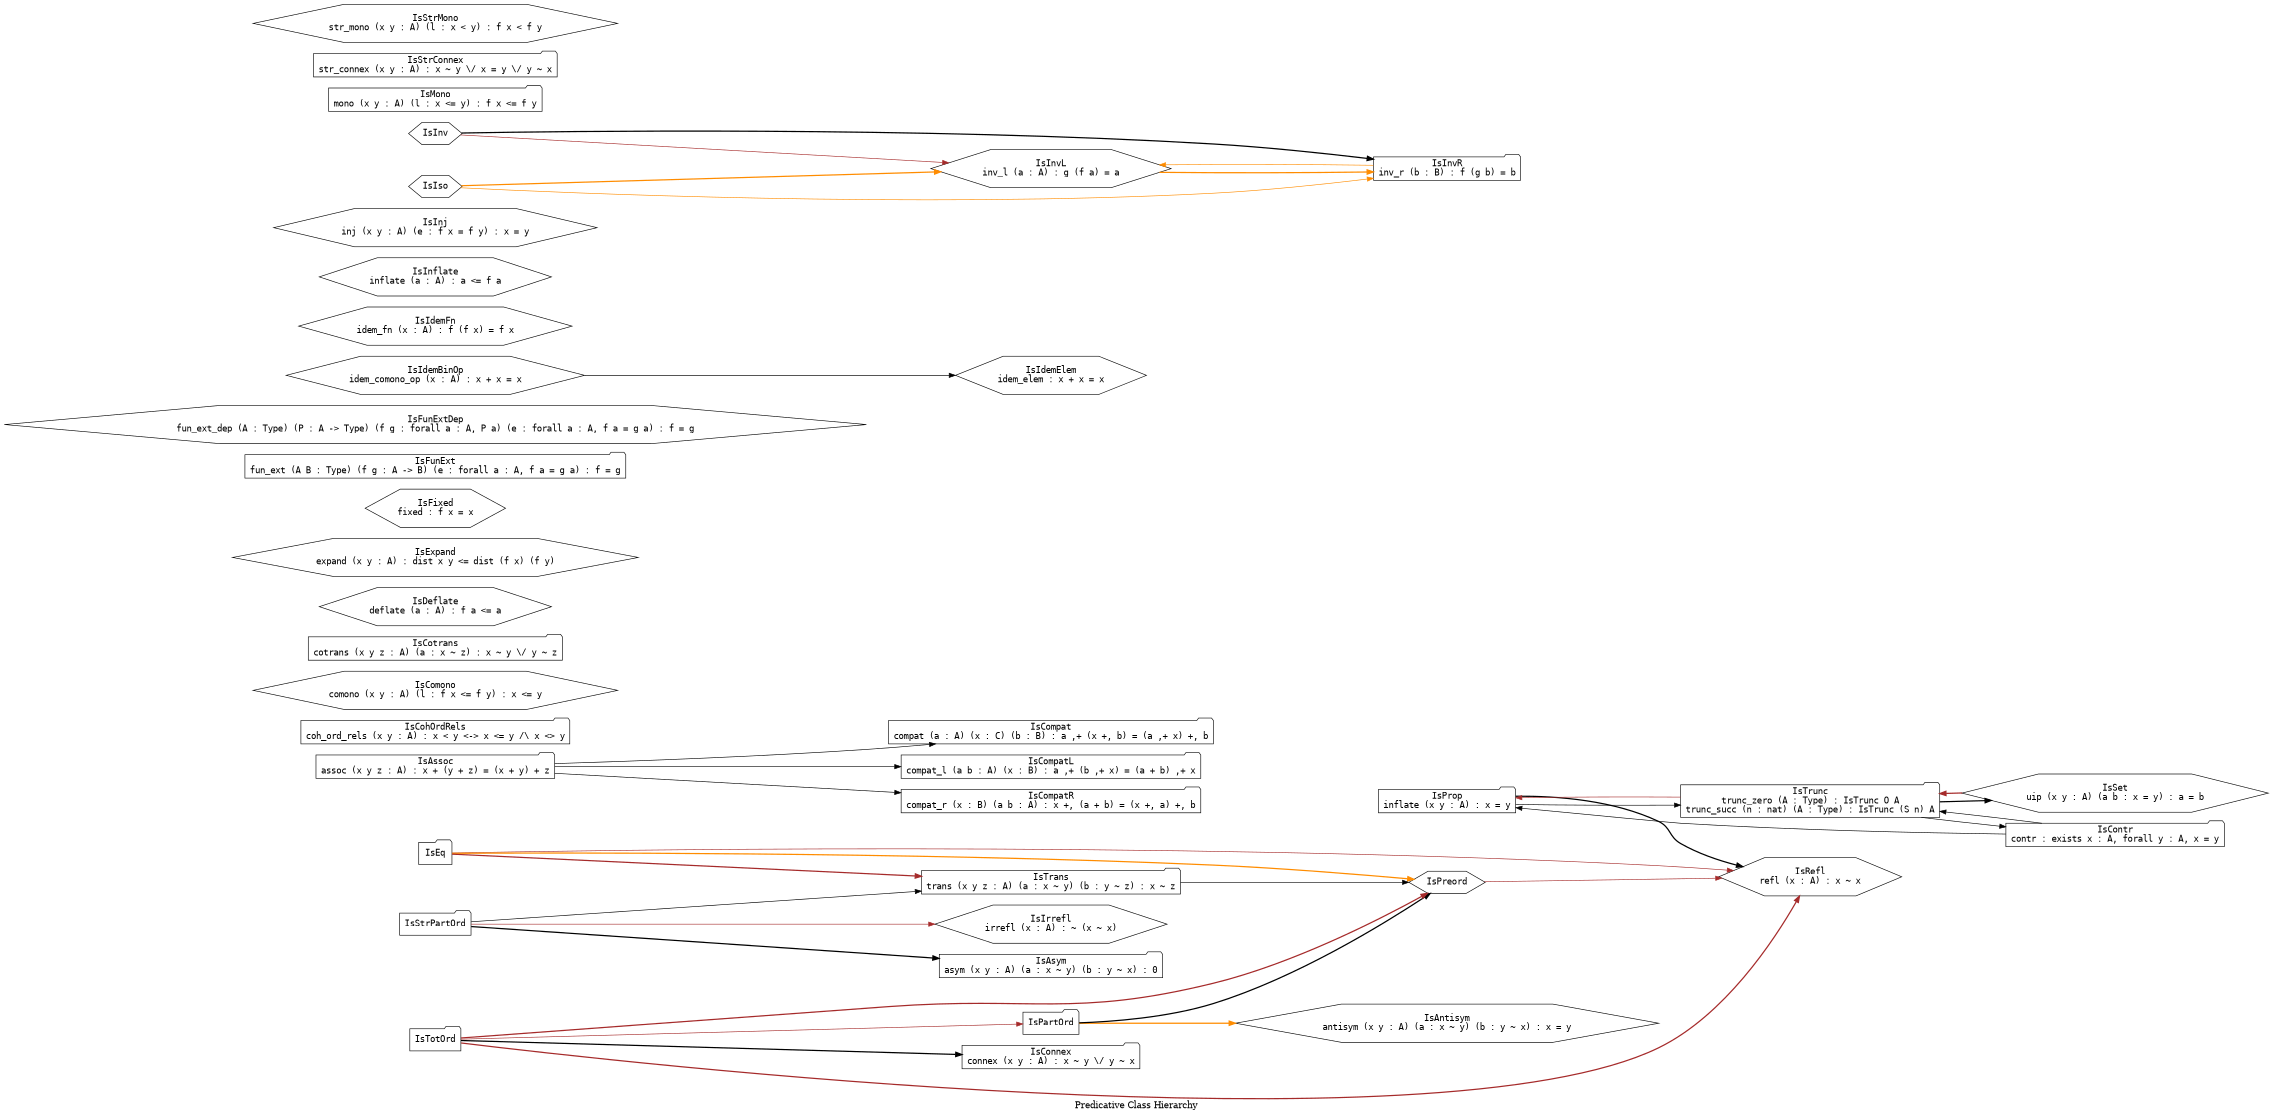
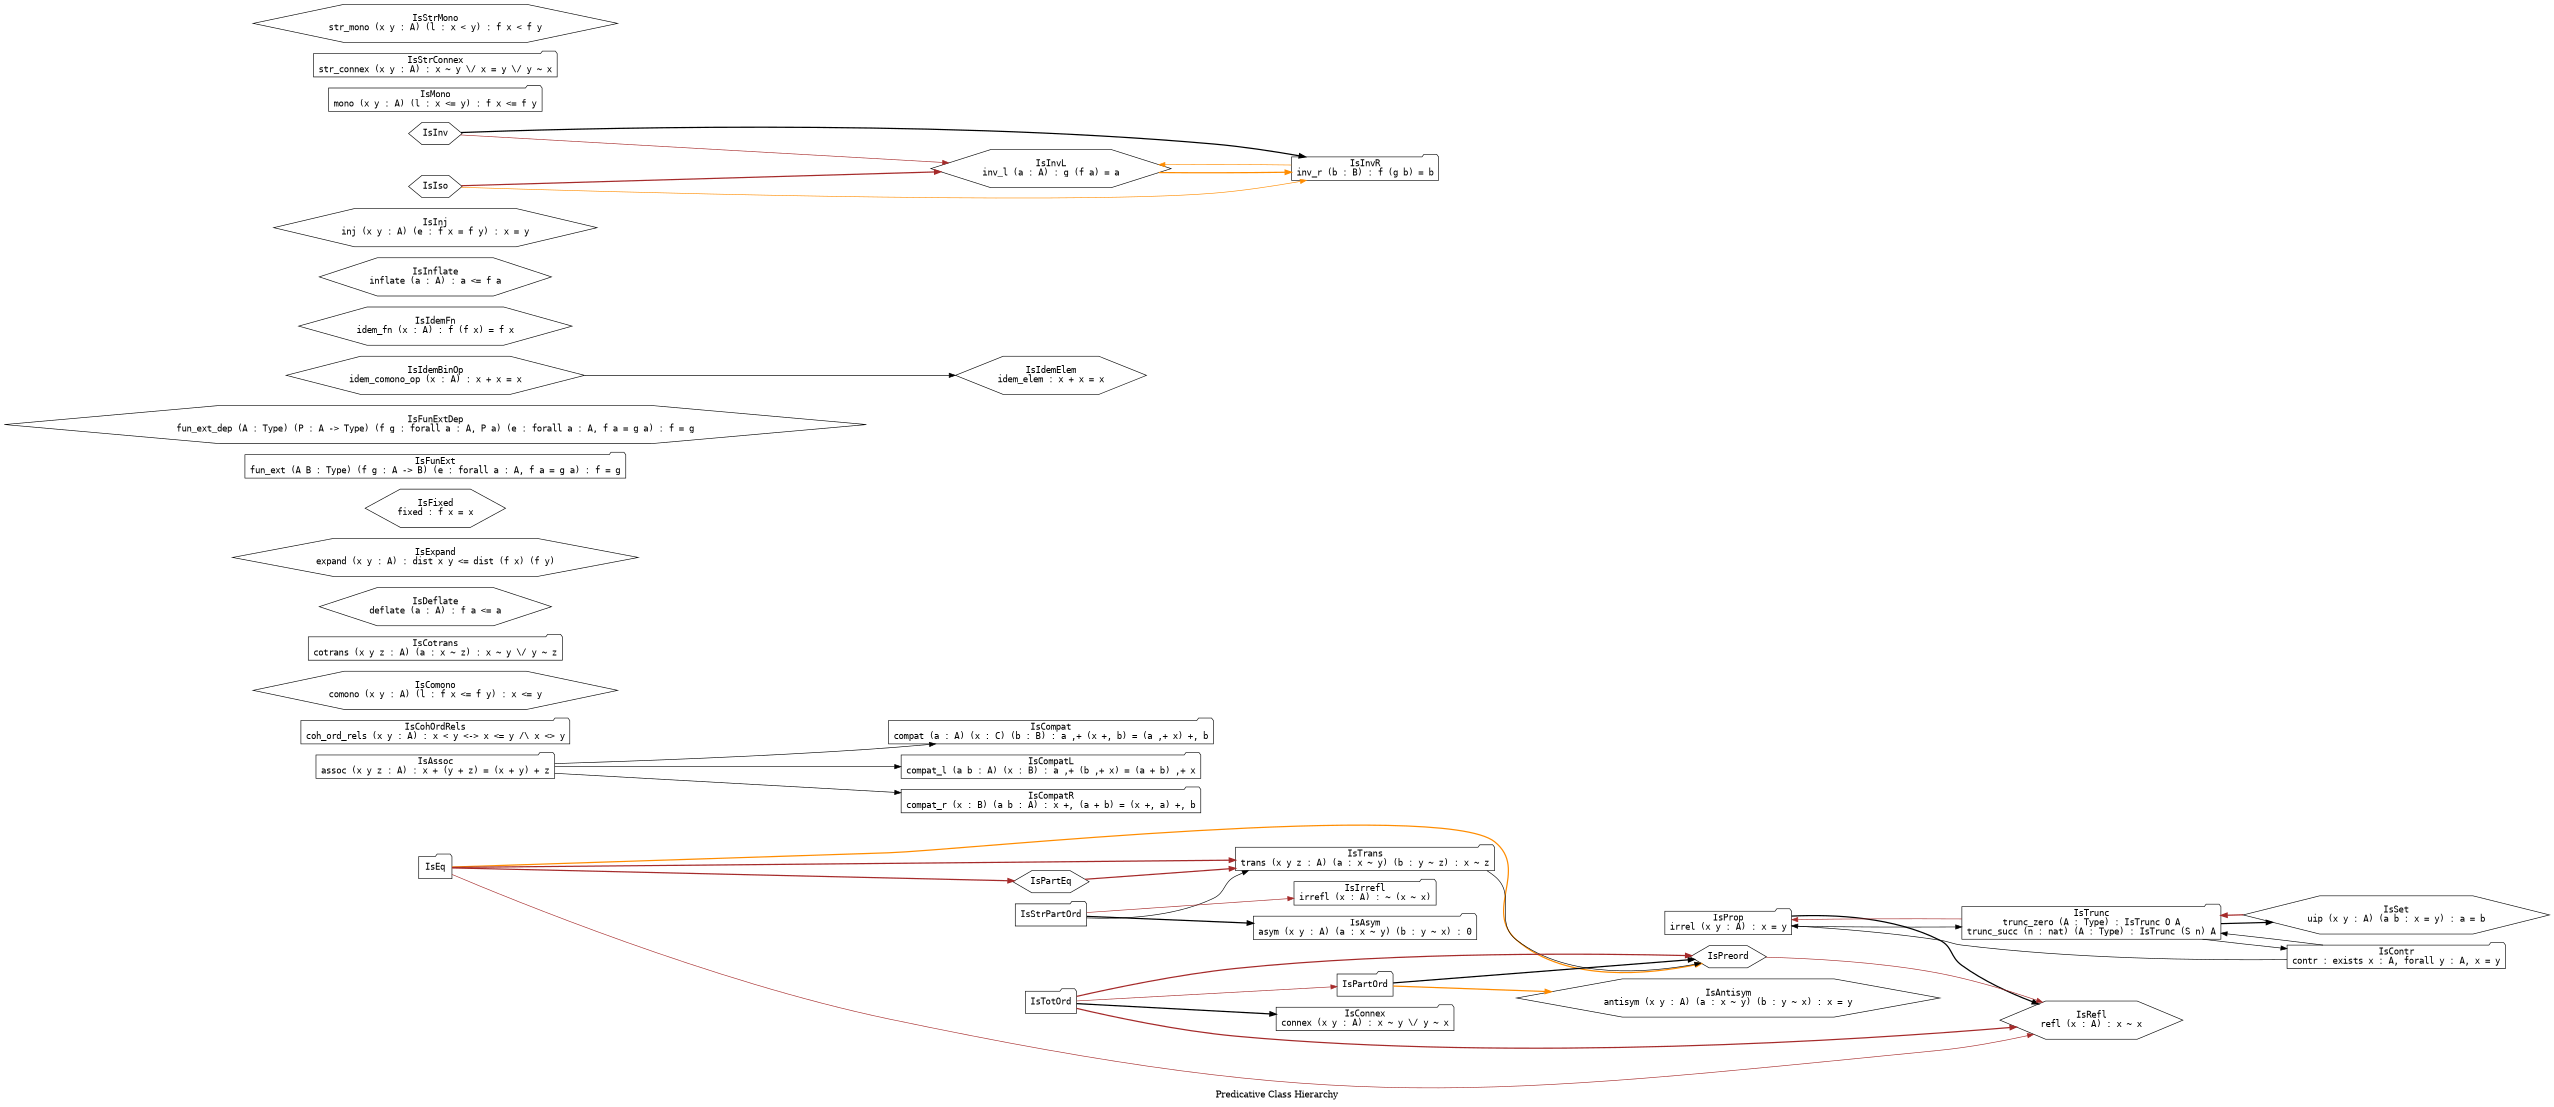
edge "IsIso" -> "IsInvL inv_l (a : A) : g (f a) = a": color darkorange -> brown
node "IsProp inflate (x y : A) : x = y": label "IsProp inflate (x y : A) : x = y" -> "IsProp irrel (x y : A) : x = y"
node "IsPartEq": added
node "IsIrrefl irrefl (x : A) : ~ (x ~ x)": shape hexagon -> folder
